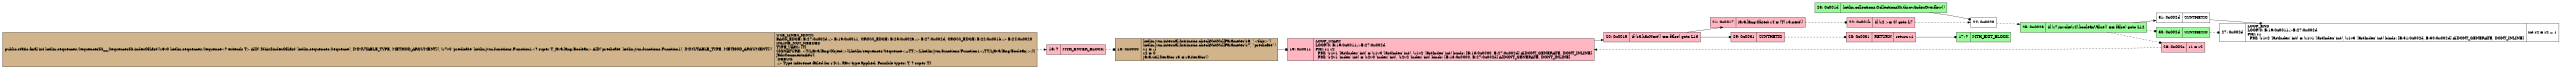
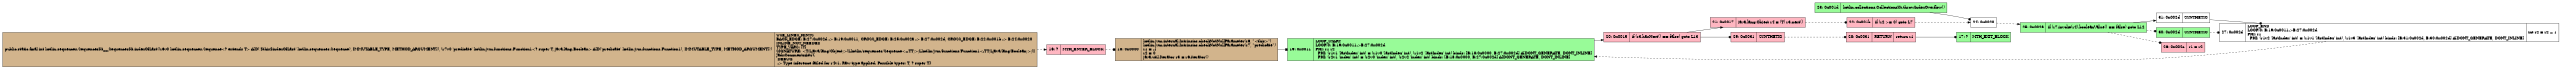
node "19: 0x0011": fillcolor lightpink -> palegreen
edge "26: 0x002c" -> "19: 0x0011": now "27: 0x002d" -> "19: 0x0011"
